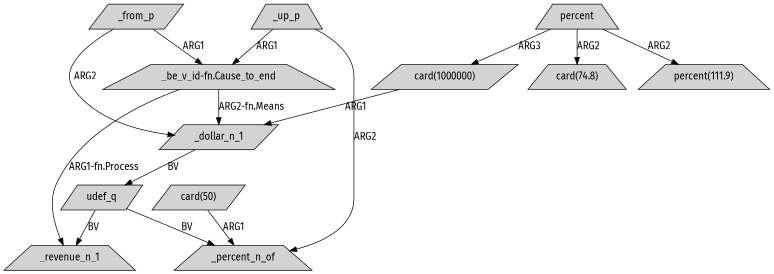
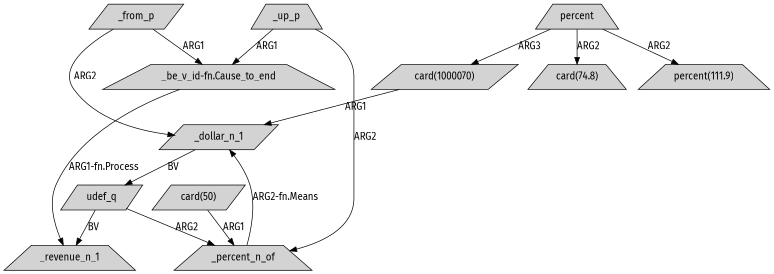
node "card(1000000)": label "card(1000000)" -> "card(1000070)"
edge "_be_v_id-fn.Cause_to_end" -> "_dollar_n_1": now "_percent_n_of" -> "_dollar_n_1"
edge "udef_q" -> "_percent_n_of": label "BV" -> "ARG2"
